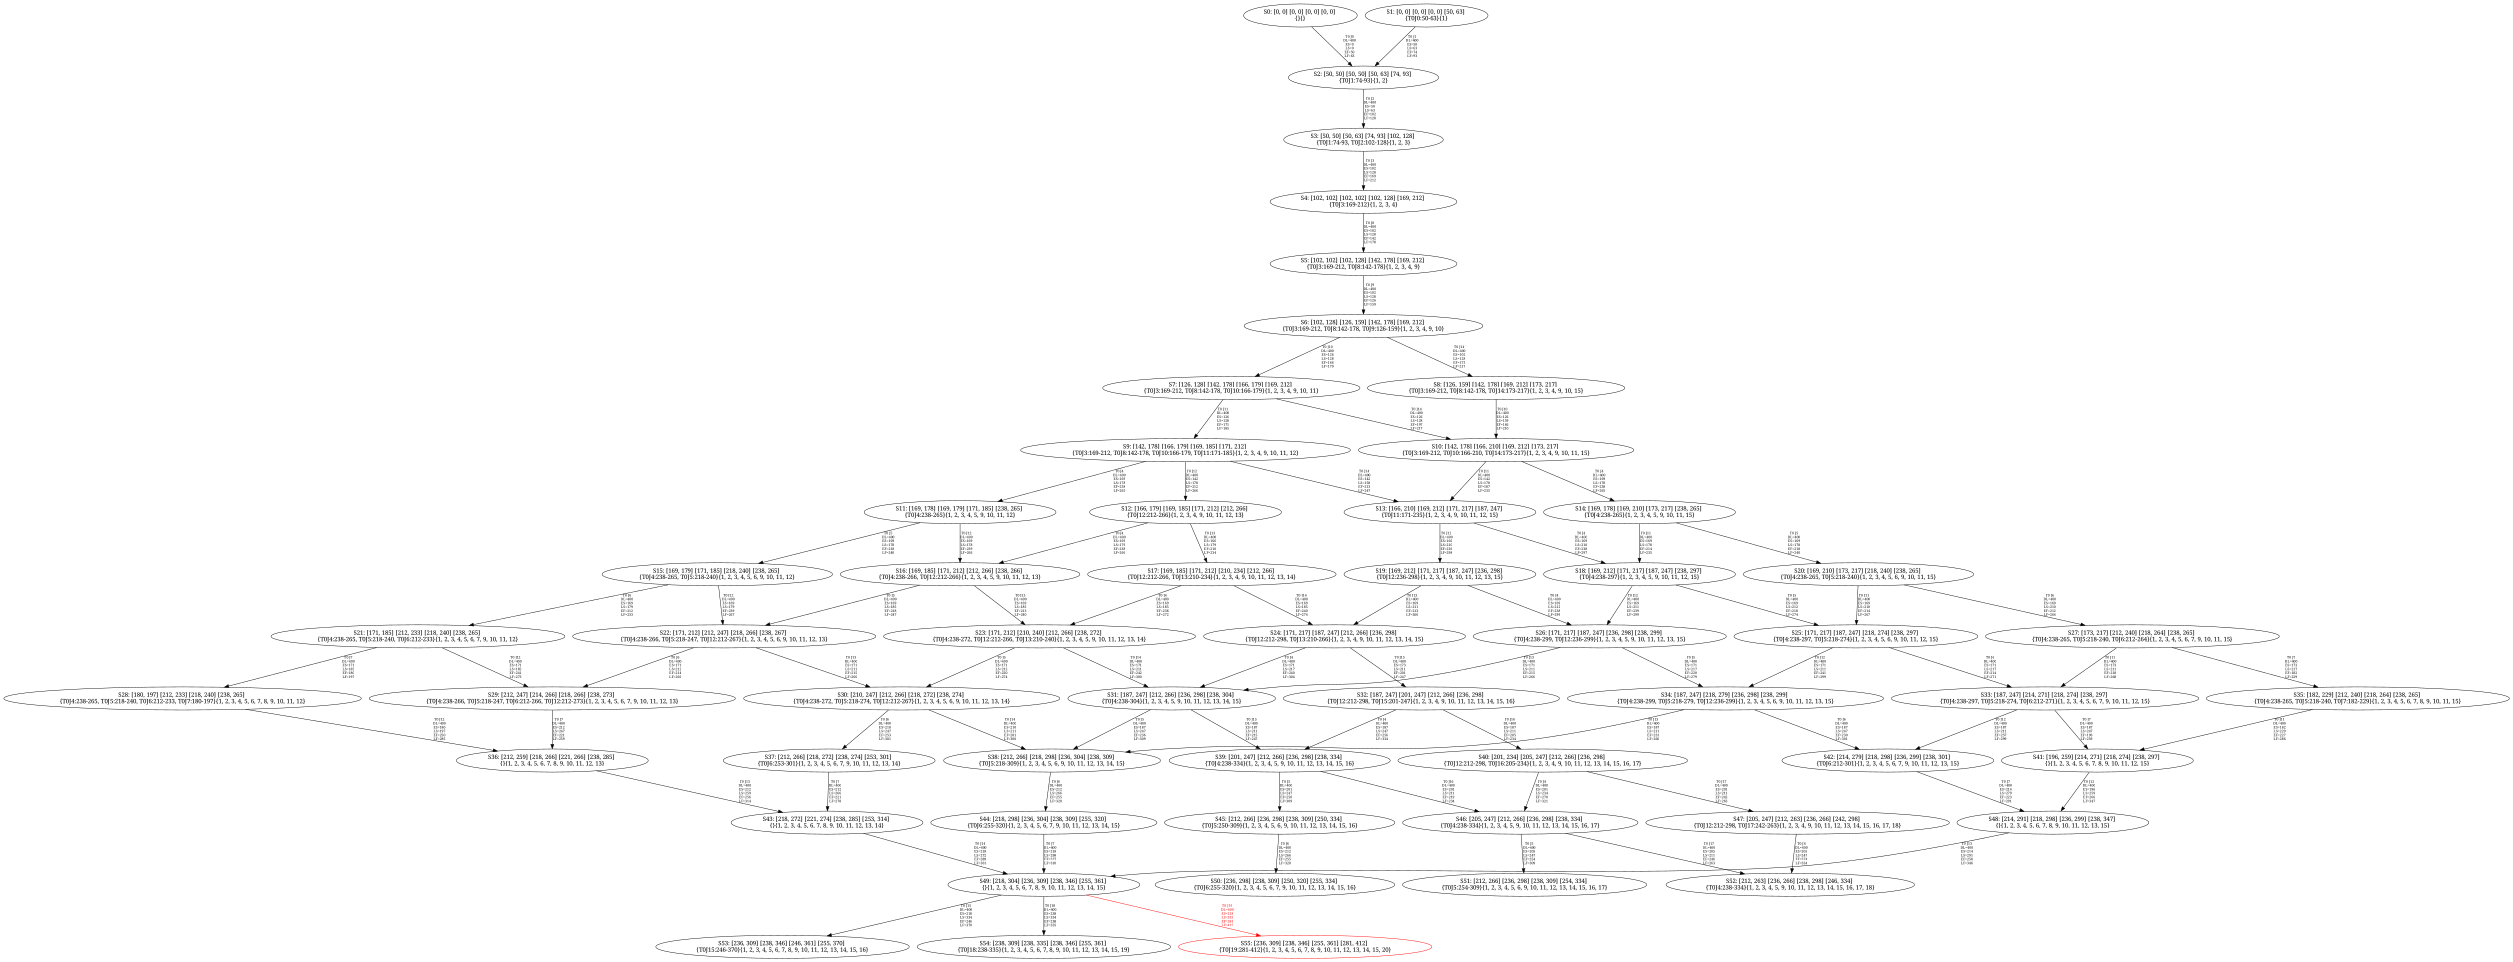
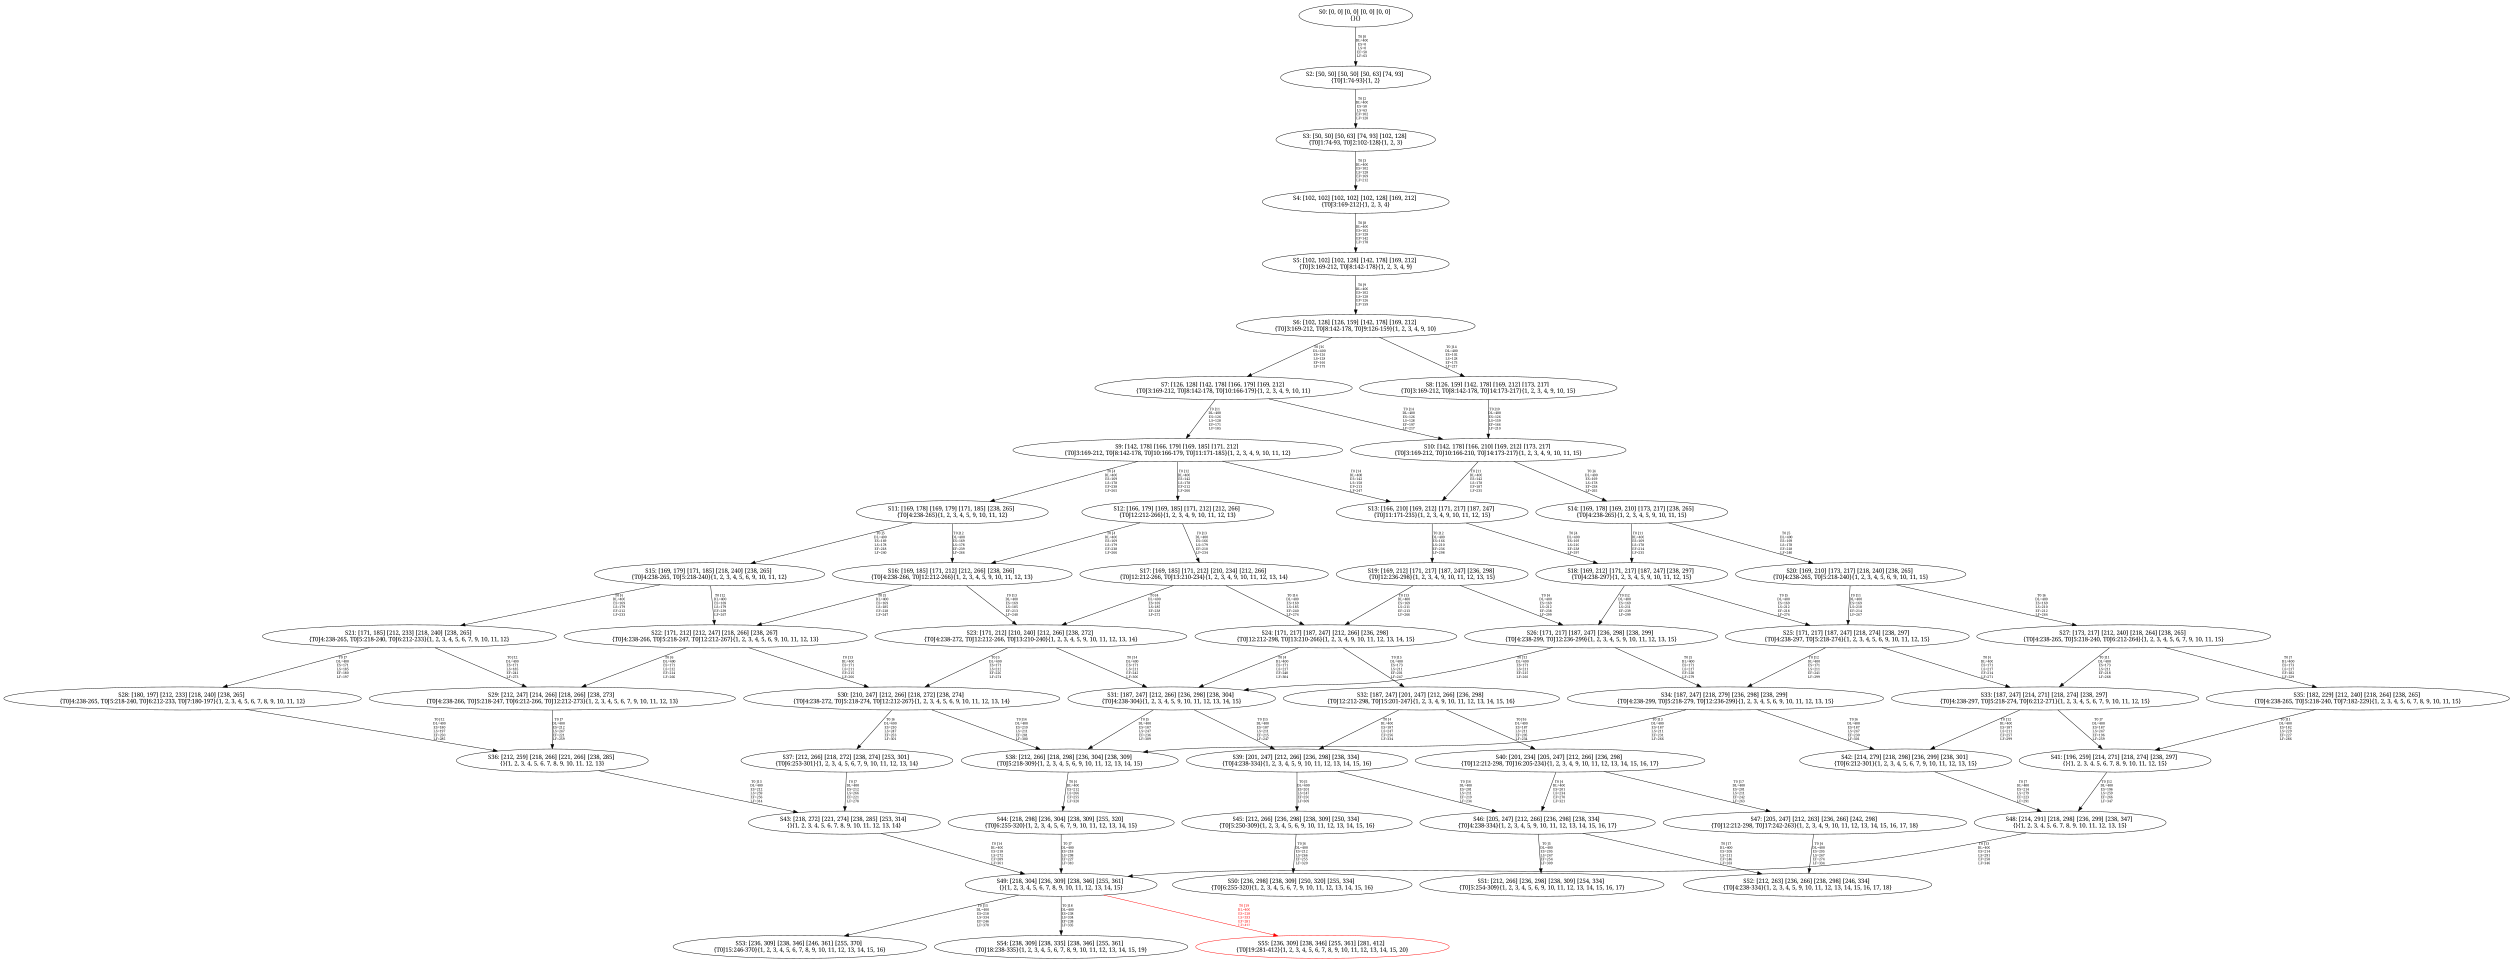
node "S1: [0, 0] [0, 0] [0, 0] [50, 63] {T0J0:50-63}{1}": removed
